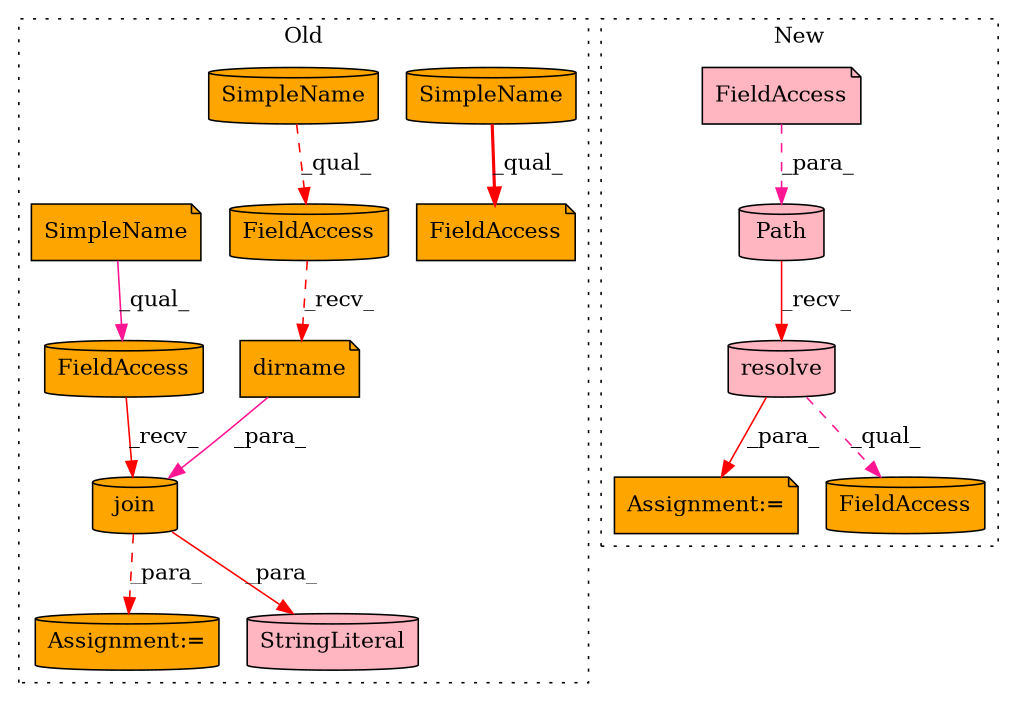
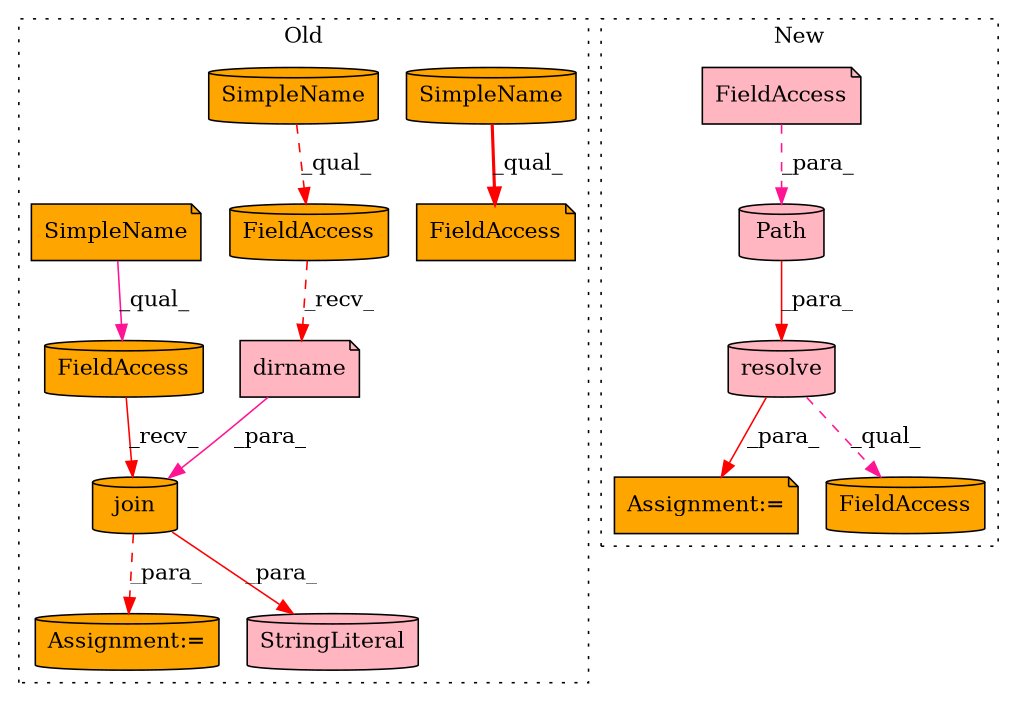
edge "Path" -> "resolve": label "_recv_" -> "_para_"
node "dirname": fillcolor orange -> lightpink
